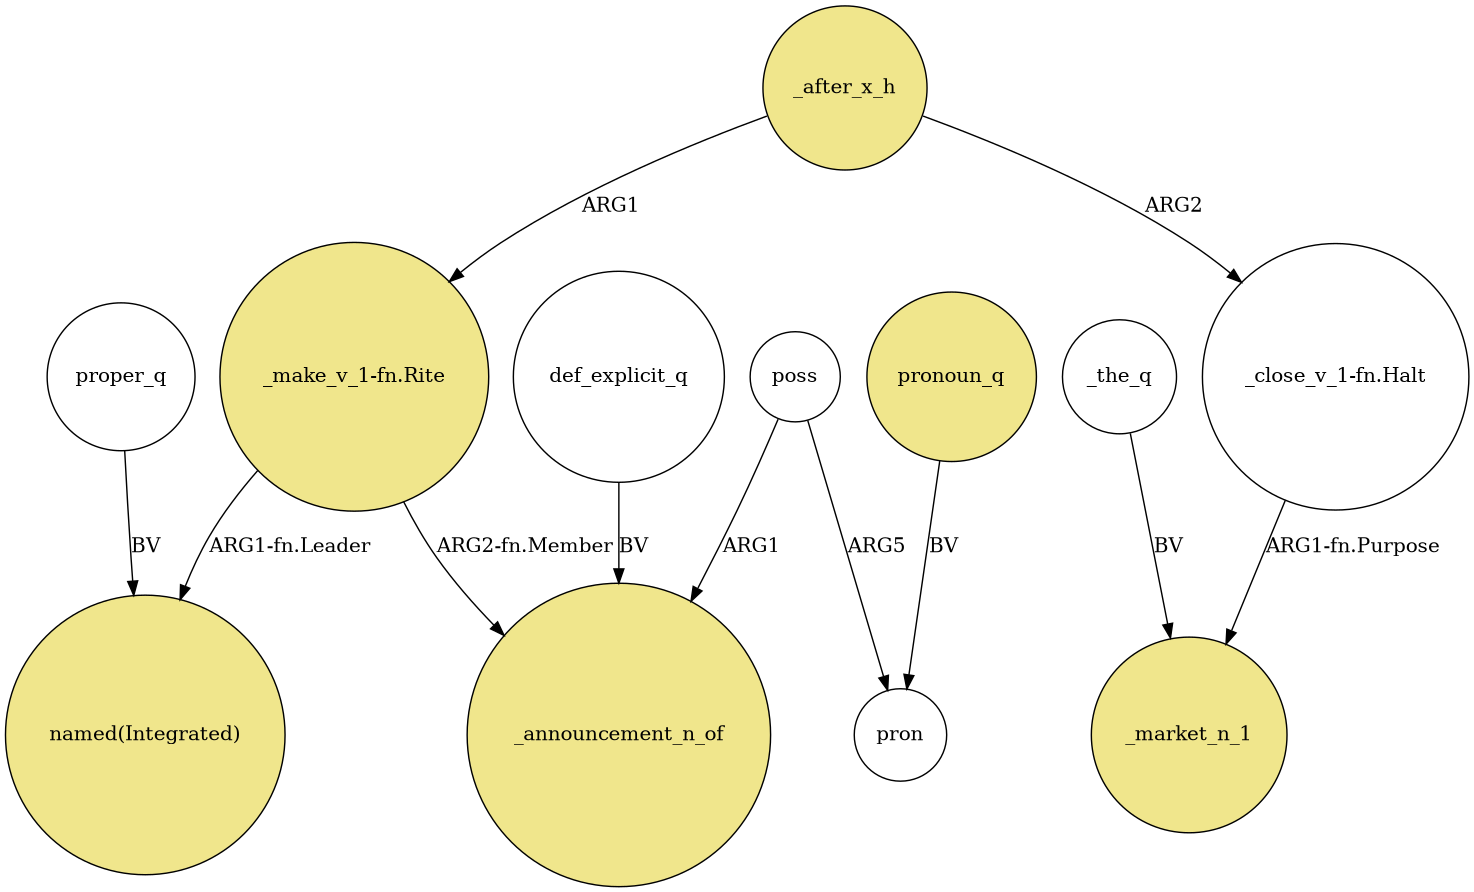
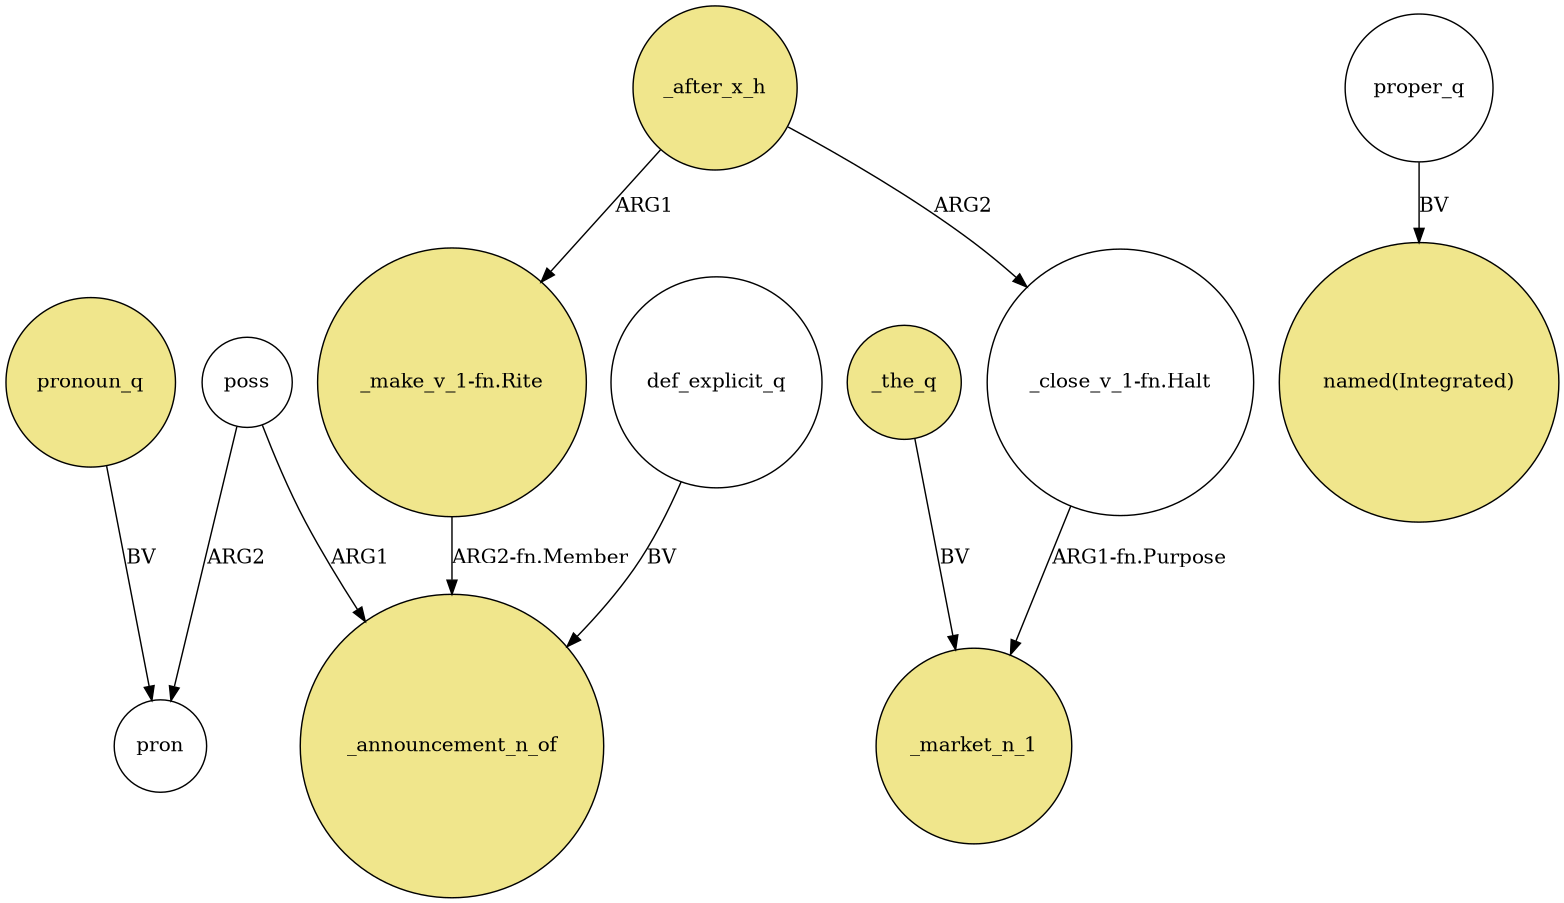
node "_the_q": fillcolor white -> khaki
edge "_make_v_1-fn.Rite" -> "named(Integrated)": removed, label "ARG1-fn.Leader"
edge "poss" -> "pron": label "ARG5" -> "ARG2"
